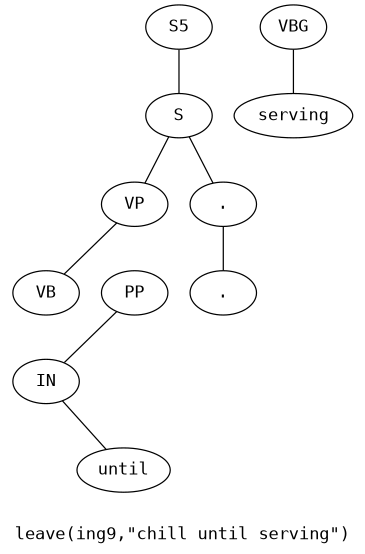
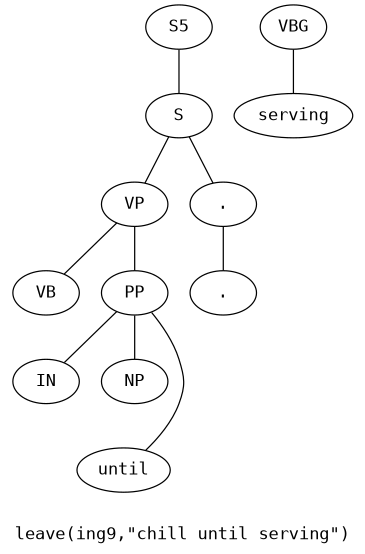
edge "VP" -- "PP": added
node "NP": added
edge "IN" -- "until": now "PP" -- "until"
